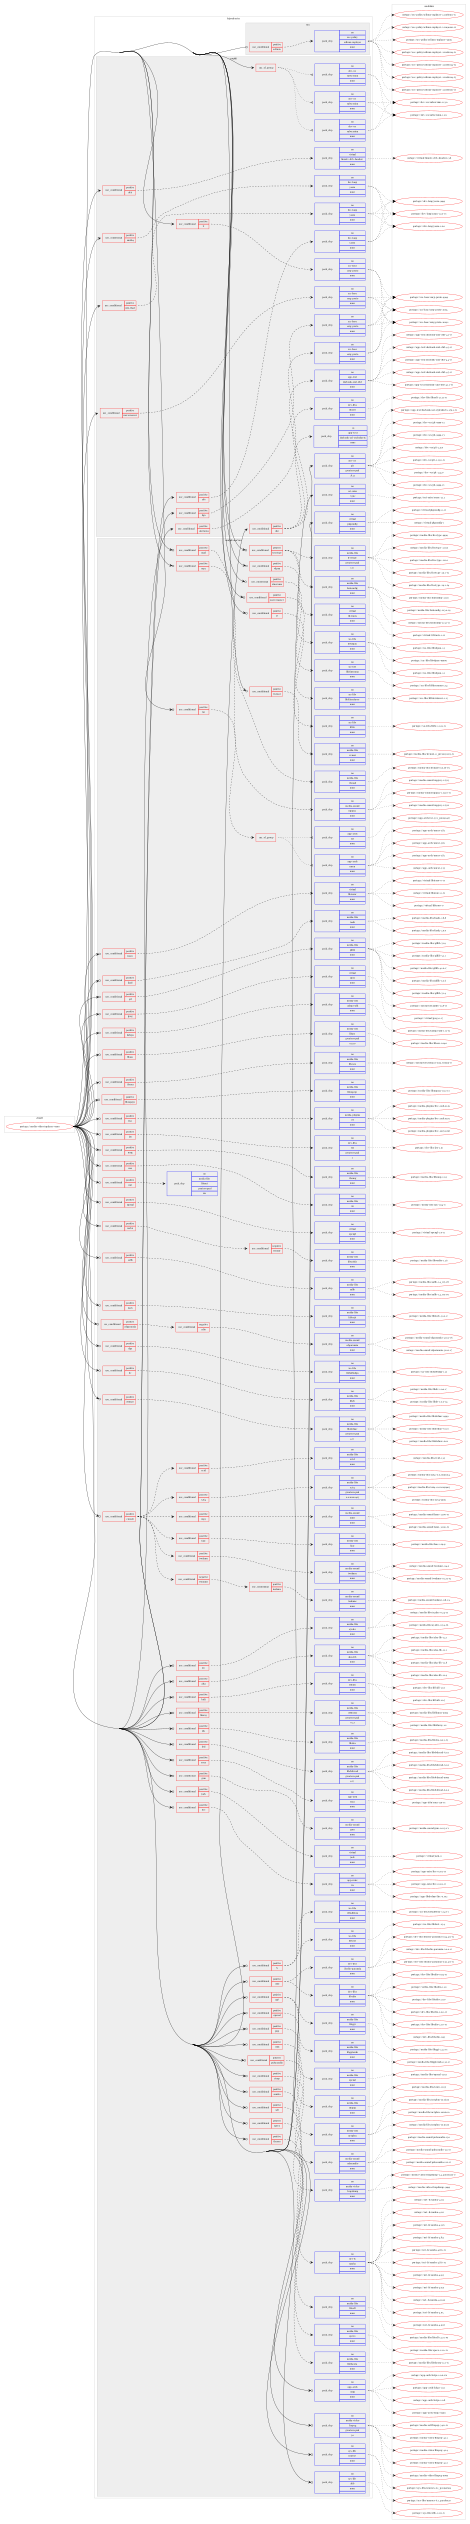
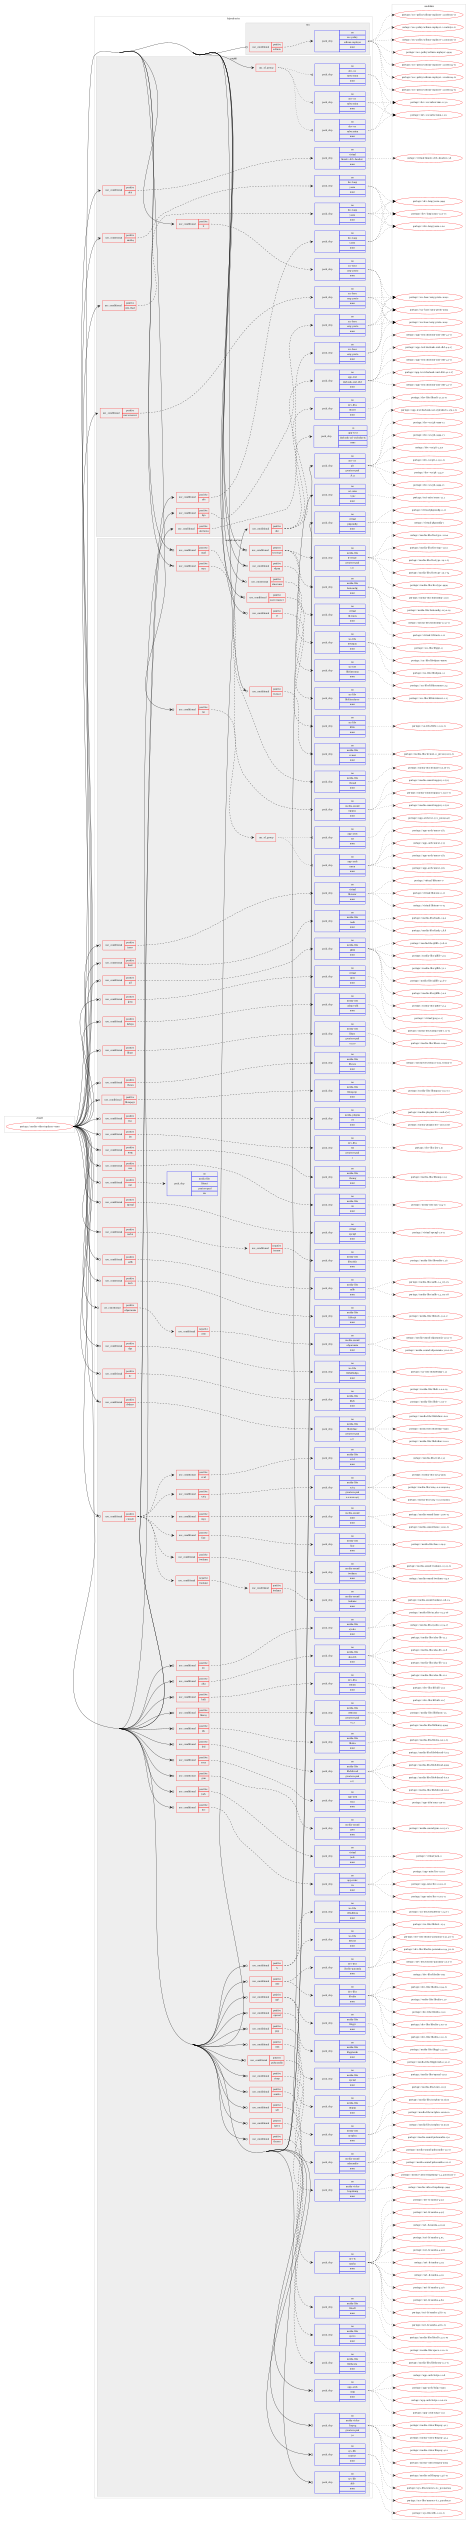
node "portage://x11-libs/libvdpau-1.3": label "portage://x11-libs/libvdpau-1.3" -> "portage://x11-libs/libggi-1.3"
node "portage://media-plugins/live-2018.01.29": removed
node "portage://app-libdvdnav/lirc-0.10.1": label "portage://app-libdvdnav/lirc-0.10.1" -> "portage://app-misc/lirc-0.10.1"
